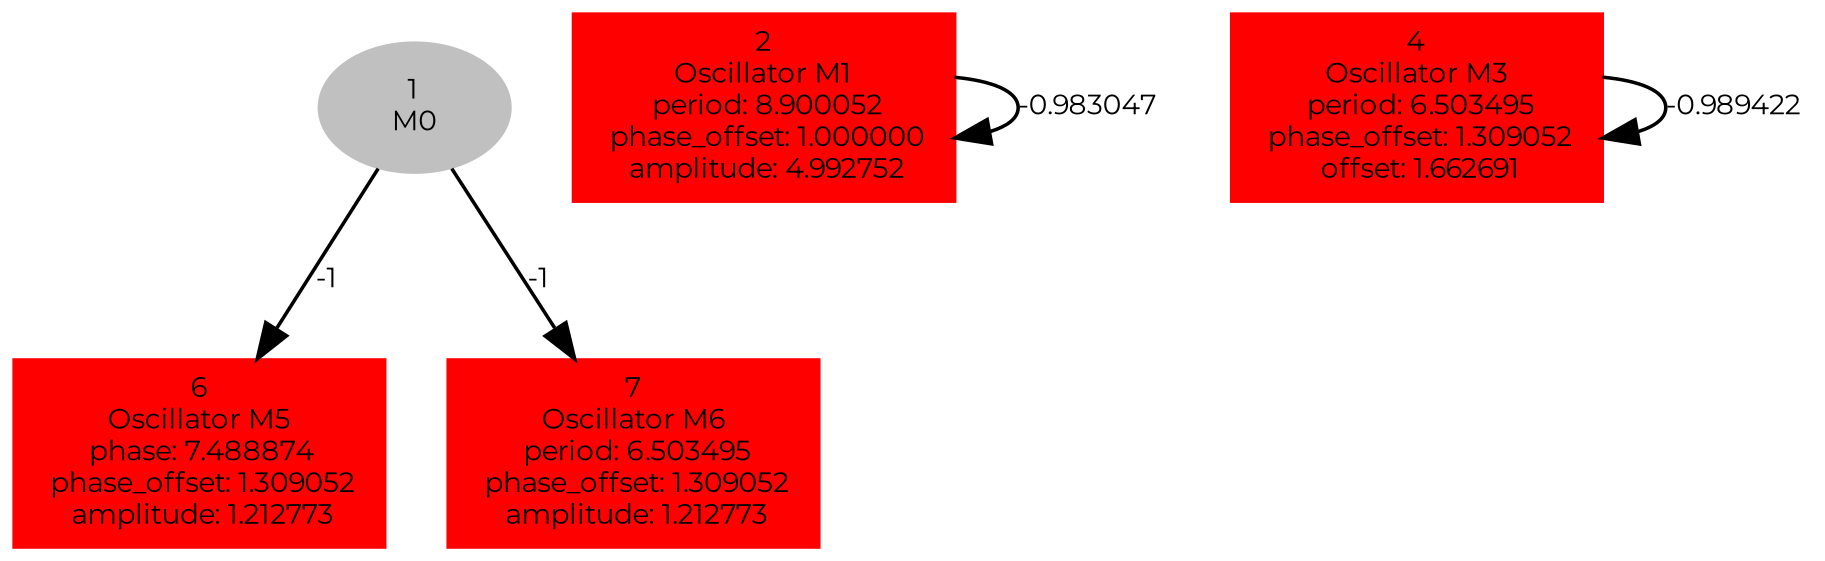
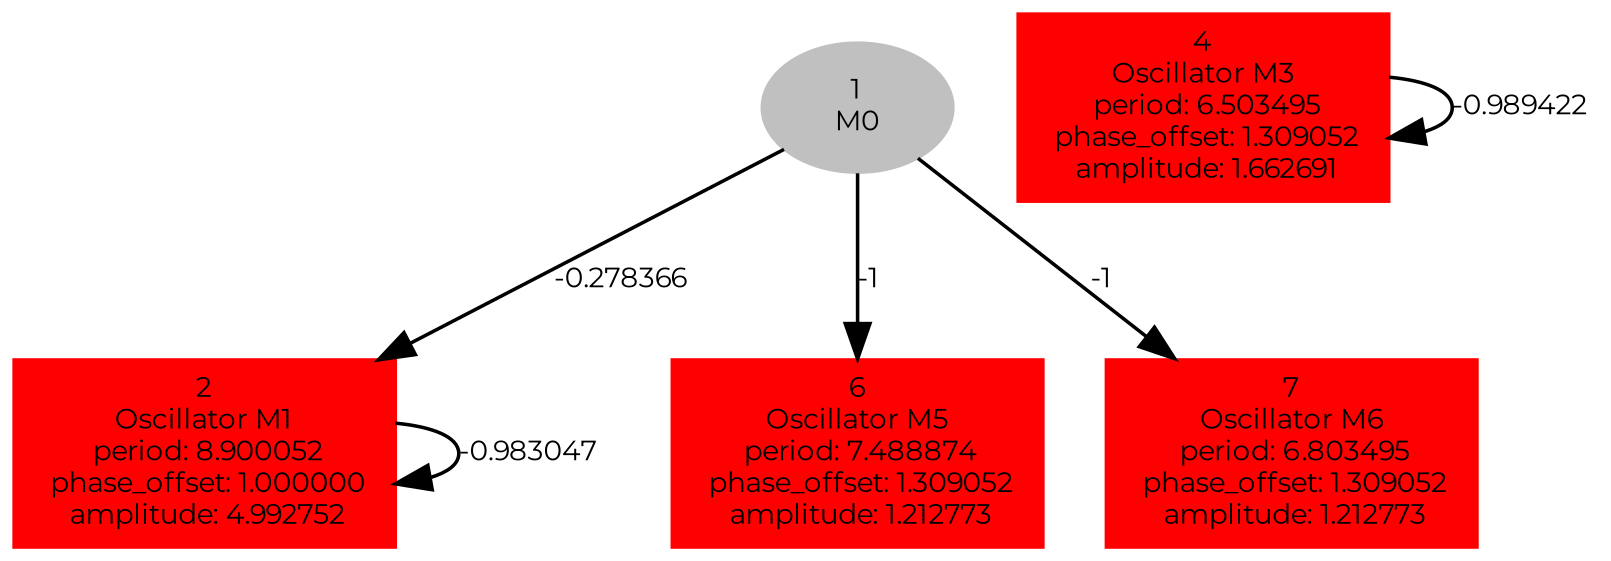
node "4": text "offset: 1.662691" -> "amplitude: 1.662691"
edge "1" -> "2": added, label "-0.278366"
node "6": text "phase: 7.488874" -> "period: 7.488874"
node "7": text "period: 6.503495" -> "period: 6.803495"
